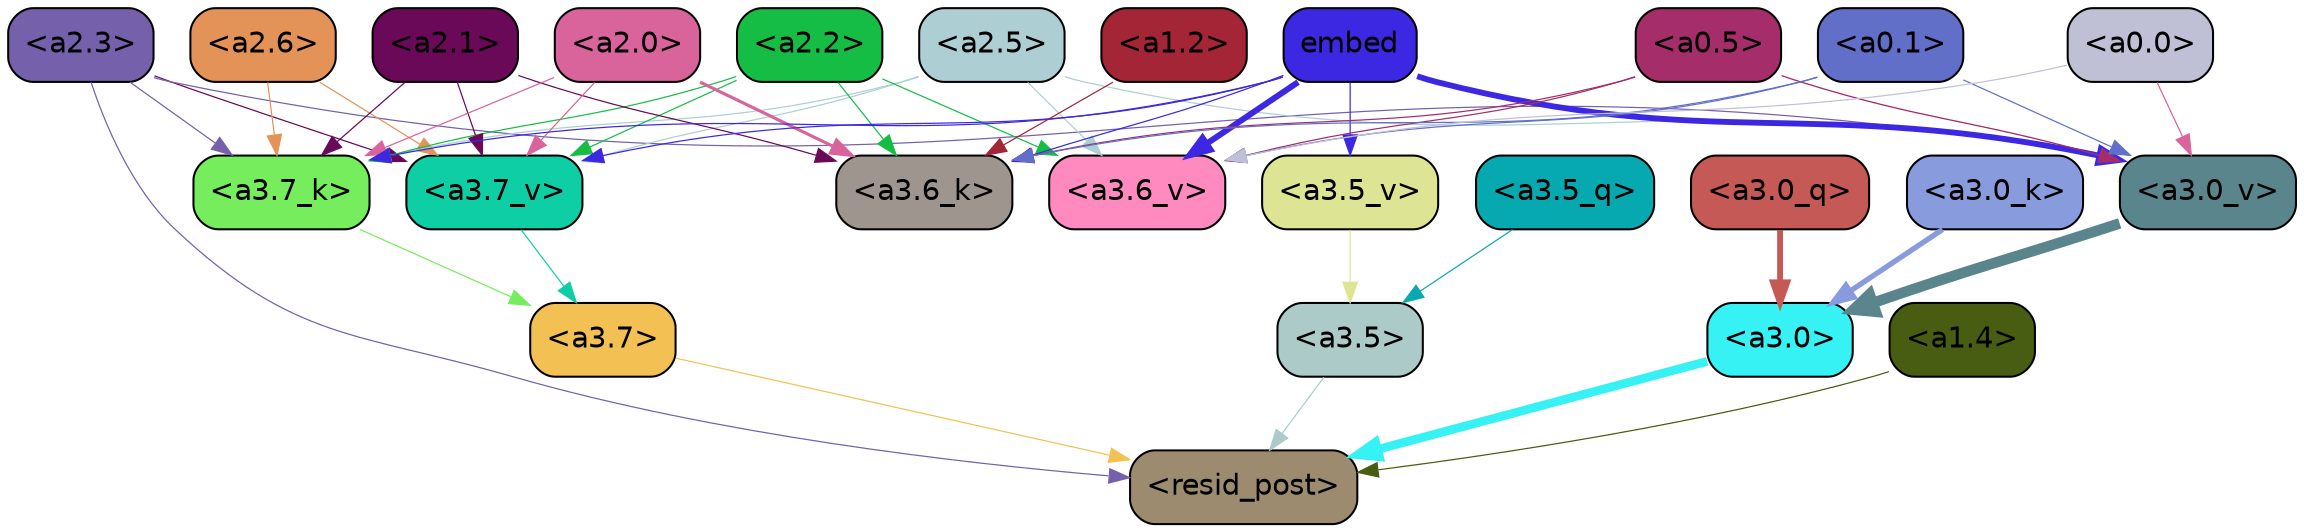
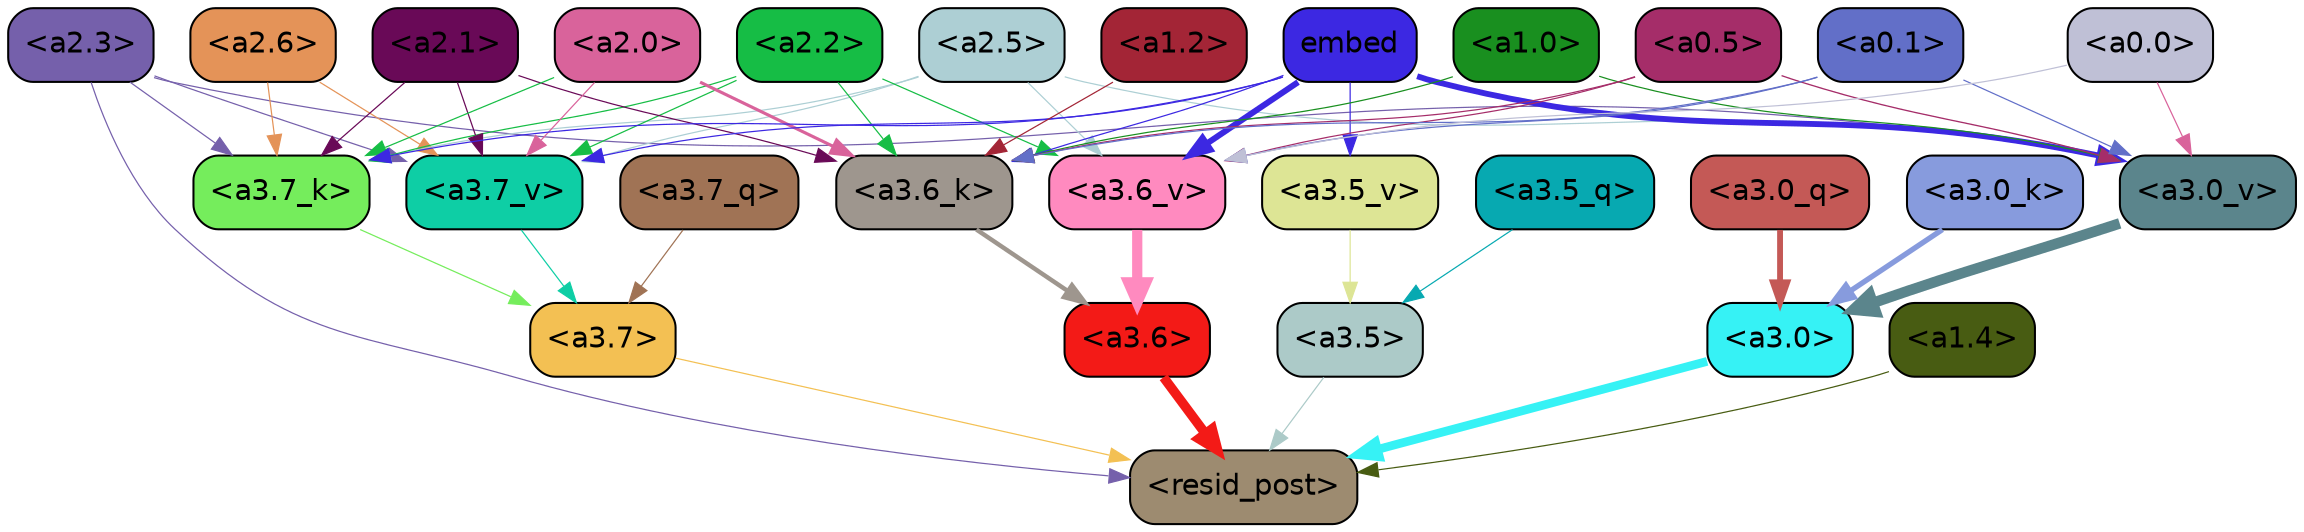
node "<a1.0>": added
edge "<a2.0>" -> "<a3.7_k>": color #d9639b -> #16bd45
edge "<a2.3>" -> "<a3.7_v>": color #690957 -> #7560ab
node "<a3.7_q>": added
node "<a3.6>": added
